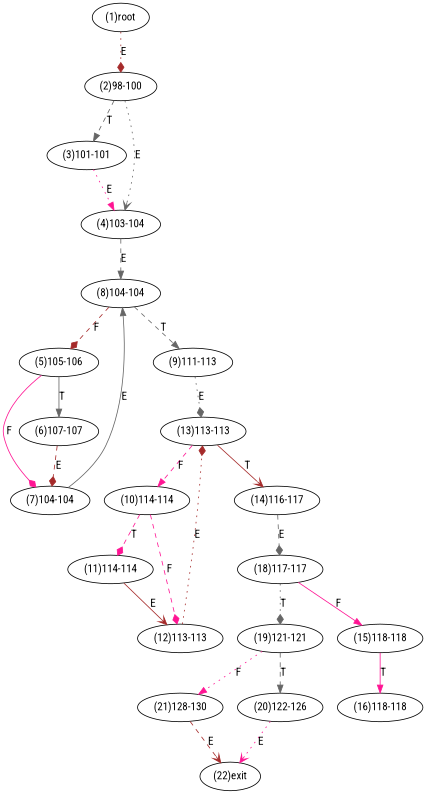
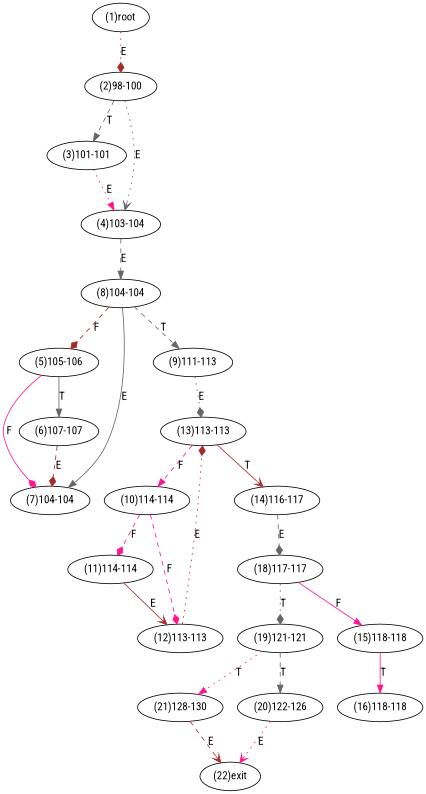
edge "(7)104-104" -> "(8)104-104": reversed
edge "(10)114-114" -> "(11)114-114": label "T" -> "F"
edge "(19)121-121" -> "(21)128-130": label "F" -> "T"
